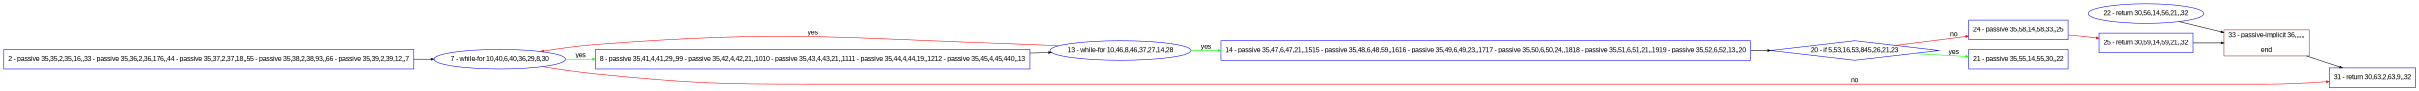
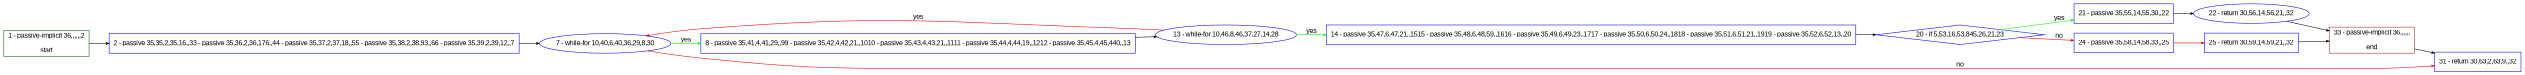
edge "21 - passive 35,55,14,55,30,,22" -> "22 - return 30,56,14,56,21,,32": added
node "1 - passive-implicit 36,,,,,,2 start": added
